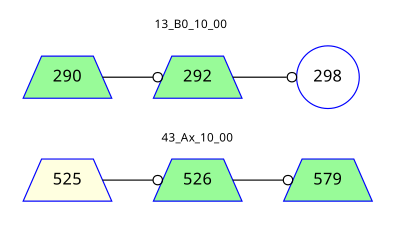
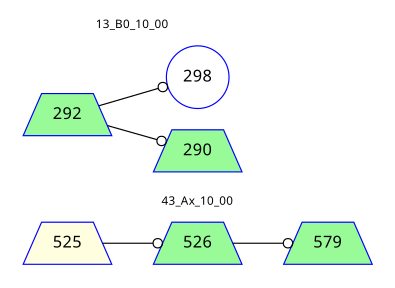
edge "290" -> "292": reversed
